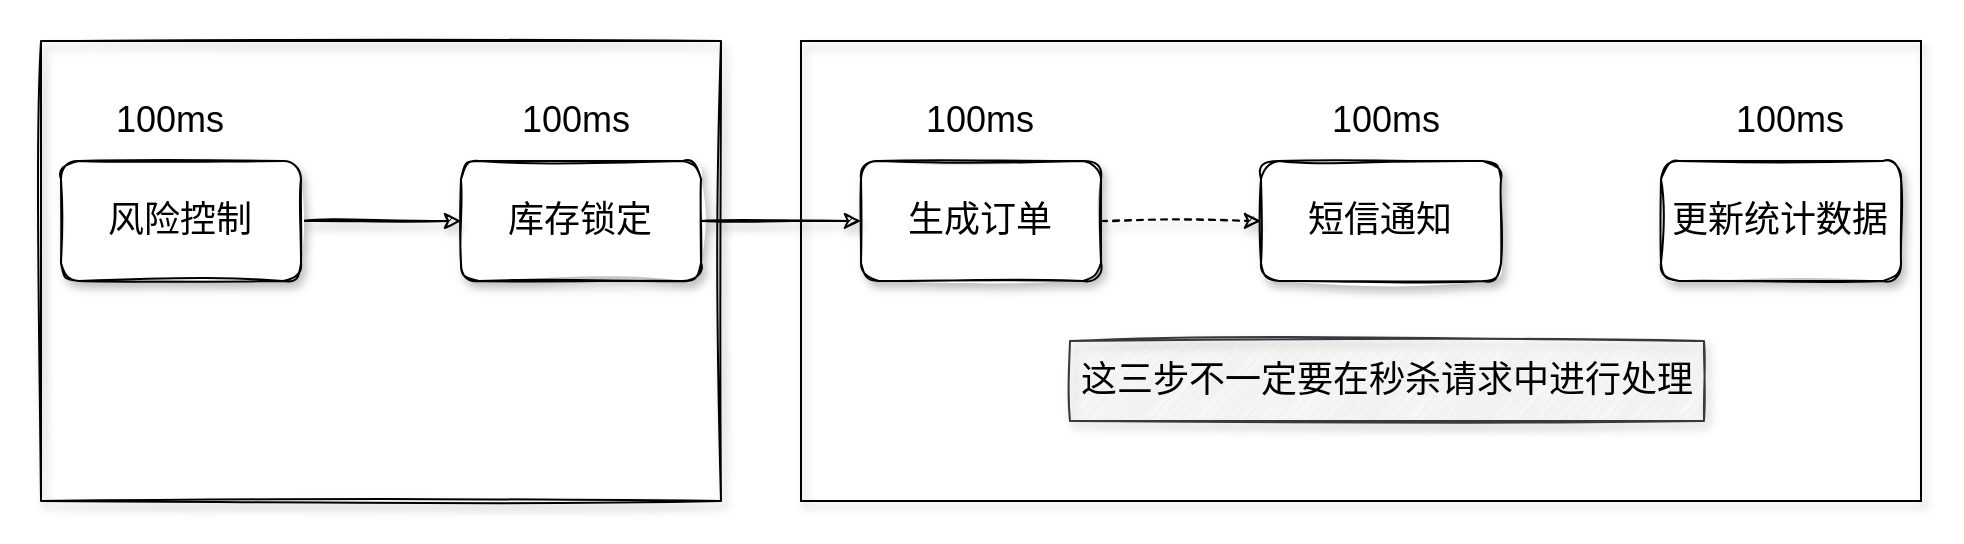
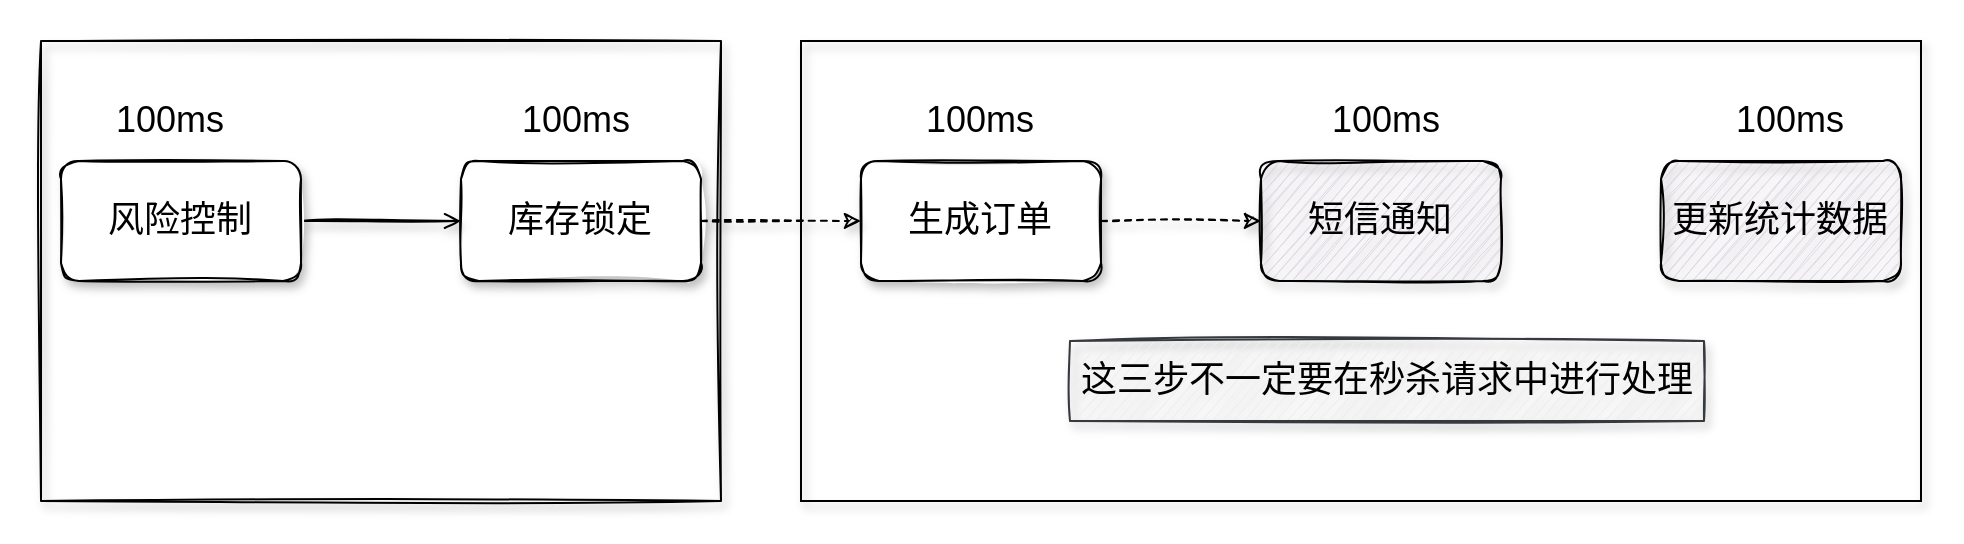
edge "风险控制" -> "库存锁定": arrowhead classic -> open
edge "库存锁定" -> "生成订单": style solid -> dashed
node "短信通知": fillcolor #ffffff -> #e1d5e7
node "更新统计数据": fillcolor #ffffff -> #e1d5e7
